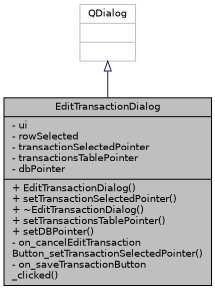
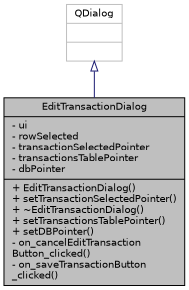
node "EditTransactionDialog": text "Button_setTransactionSelectedPointer()" -> "Button_clicked()"
